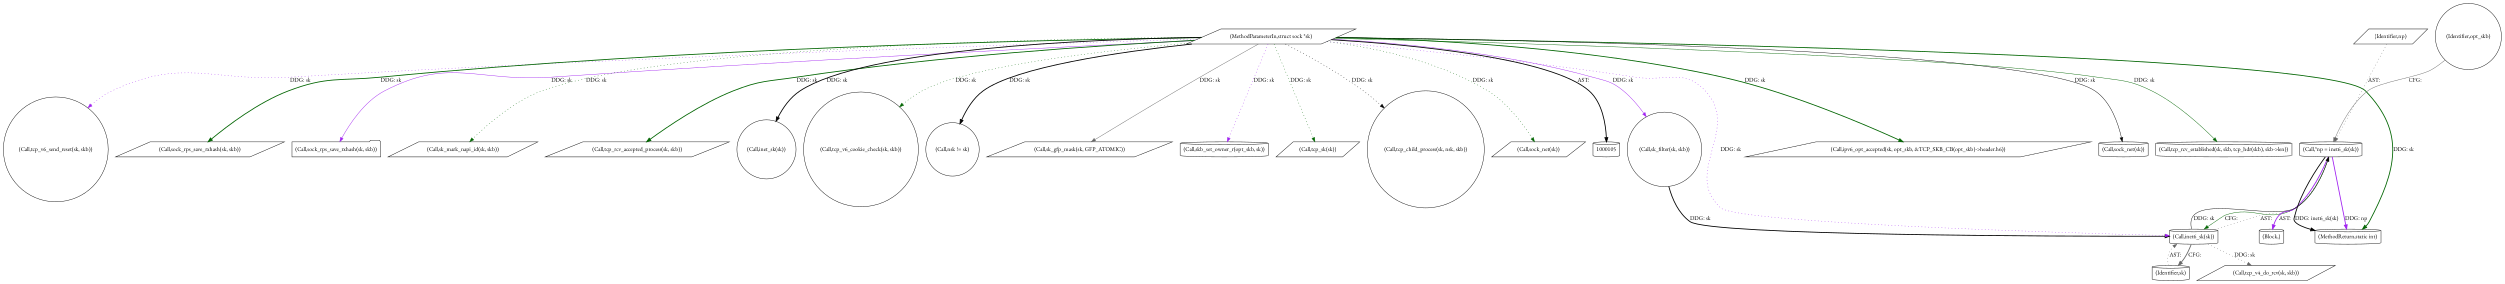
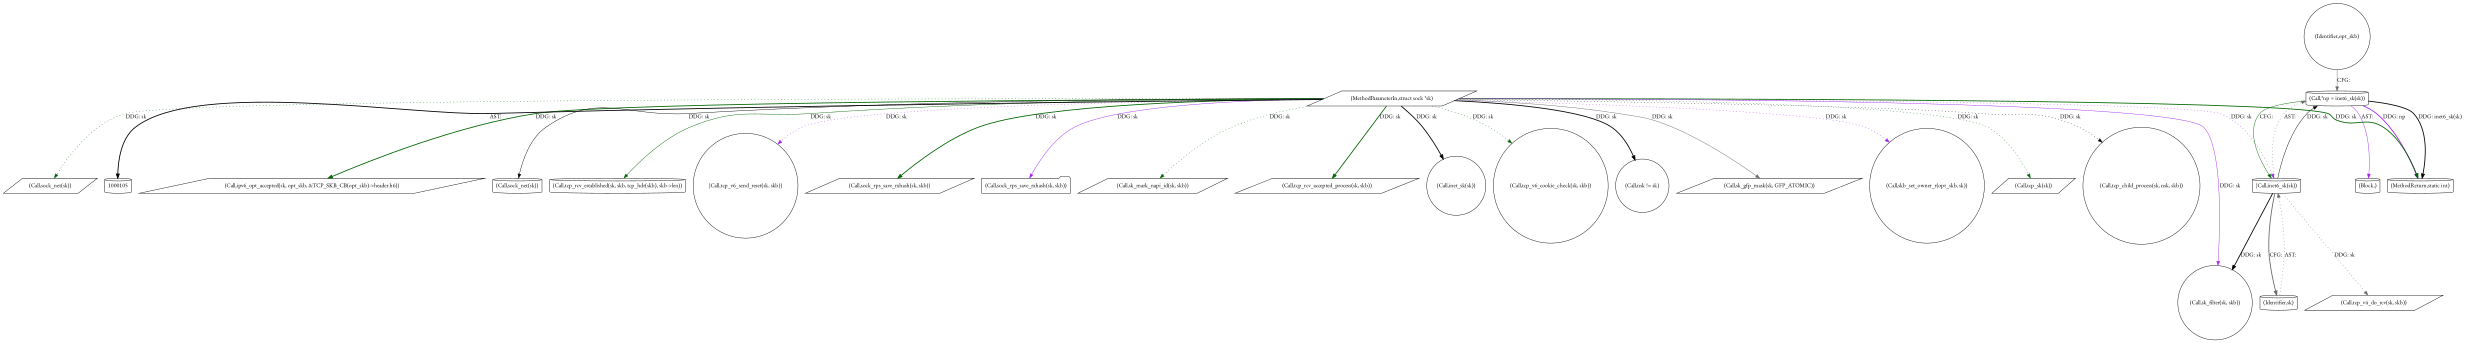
node "(Identifier,np)": removed
node "(Call,skb_set_owner_r(opt_skb, sk))": shape cylinder -> circle
edge "(Call,*np = inet6_sk(sk))" -> "(Block,)": style bold -> solid
edge "(Call,sk_filter(sk, skb))" -> "(Call,inet6_sk(sk))": reversed
